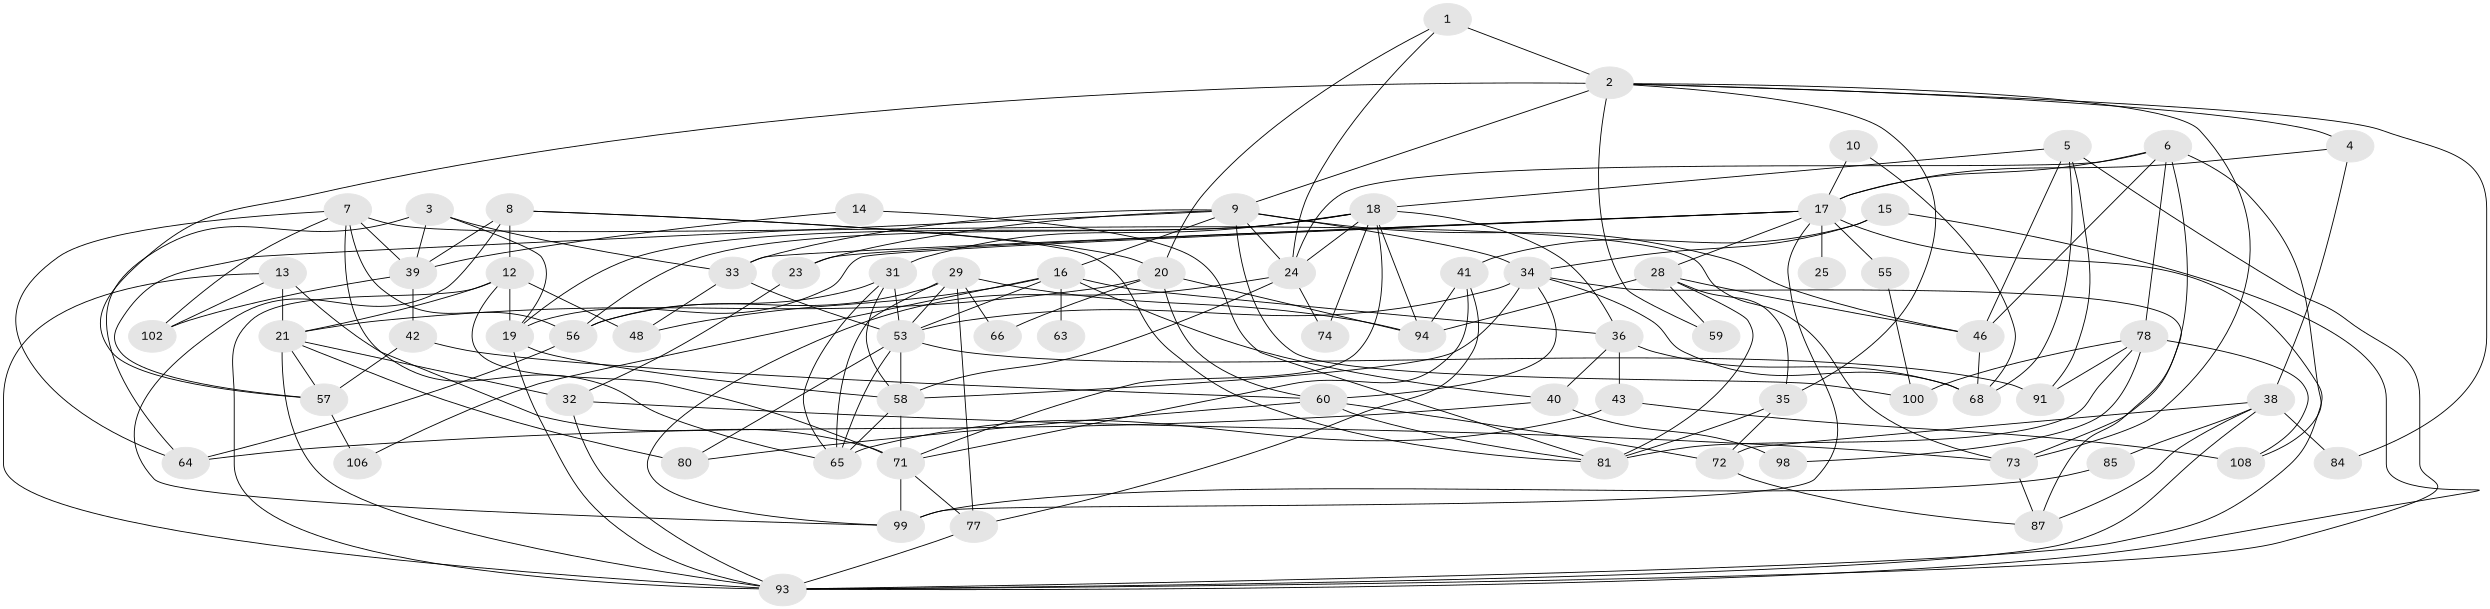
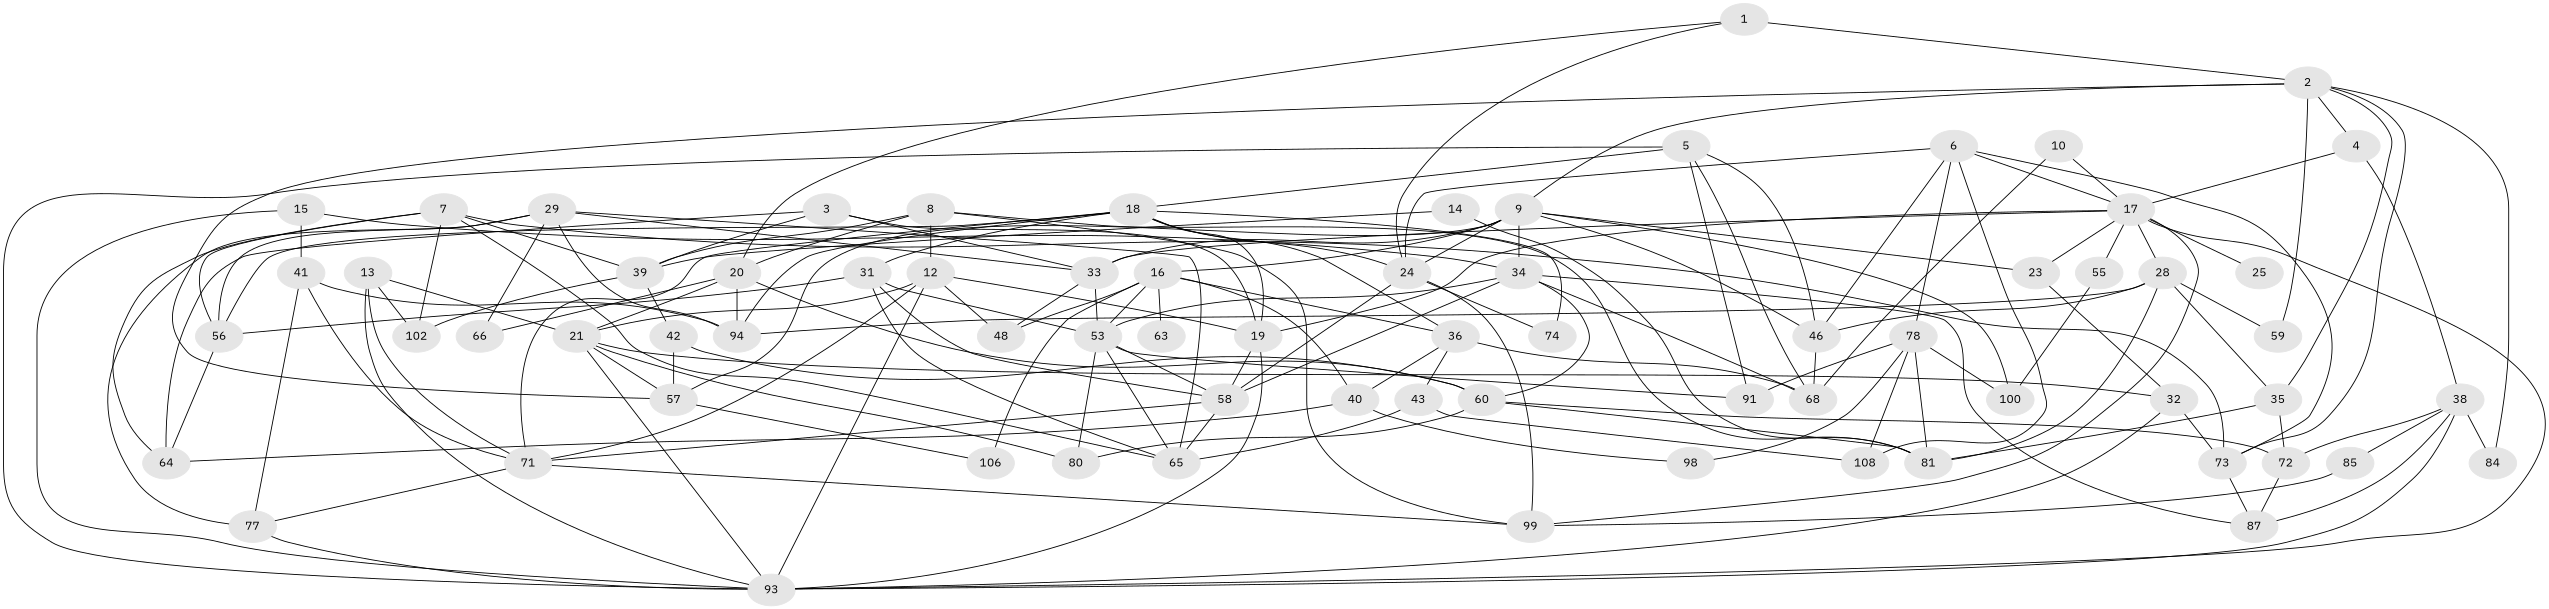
edge "29" -- "53": now "29" -- "33"
